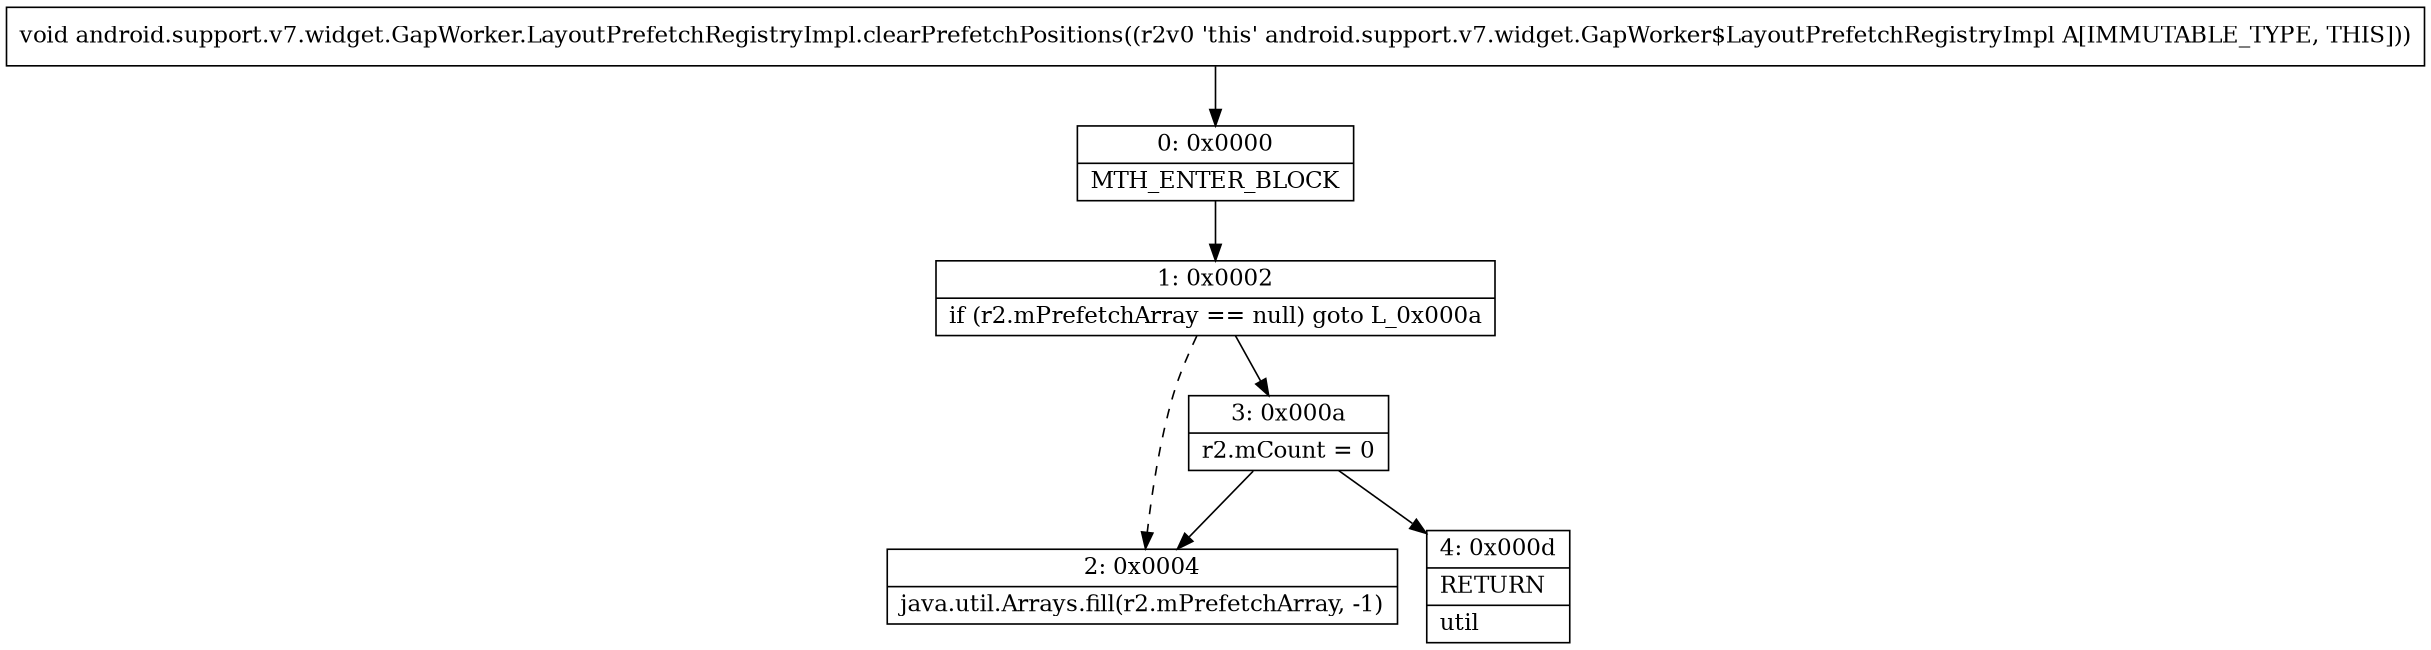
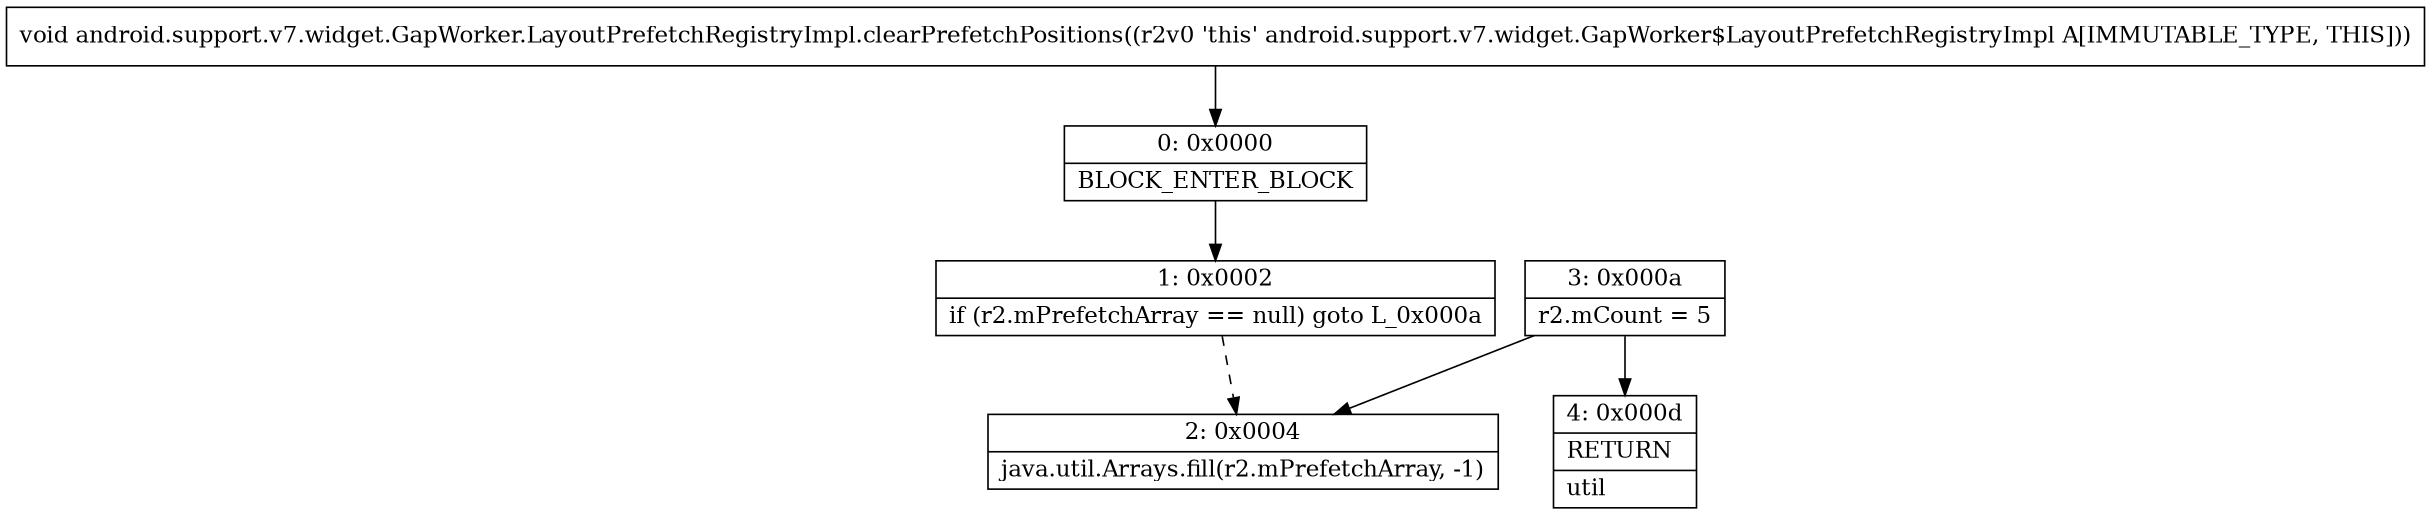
node "0: 0x0000": text "MTH_ENTER_BLOCK" -> "BLOCK_ENTER_BLOCK"
edge "1: 0x0002" -> "3: 0x000a": removed
node "3: 0x000a": text "r2.mCount = 0" -> "r2.mCount = 5"
